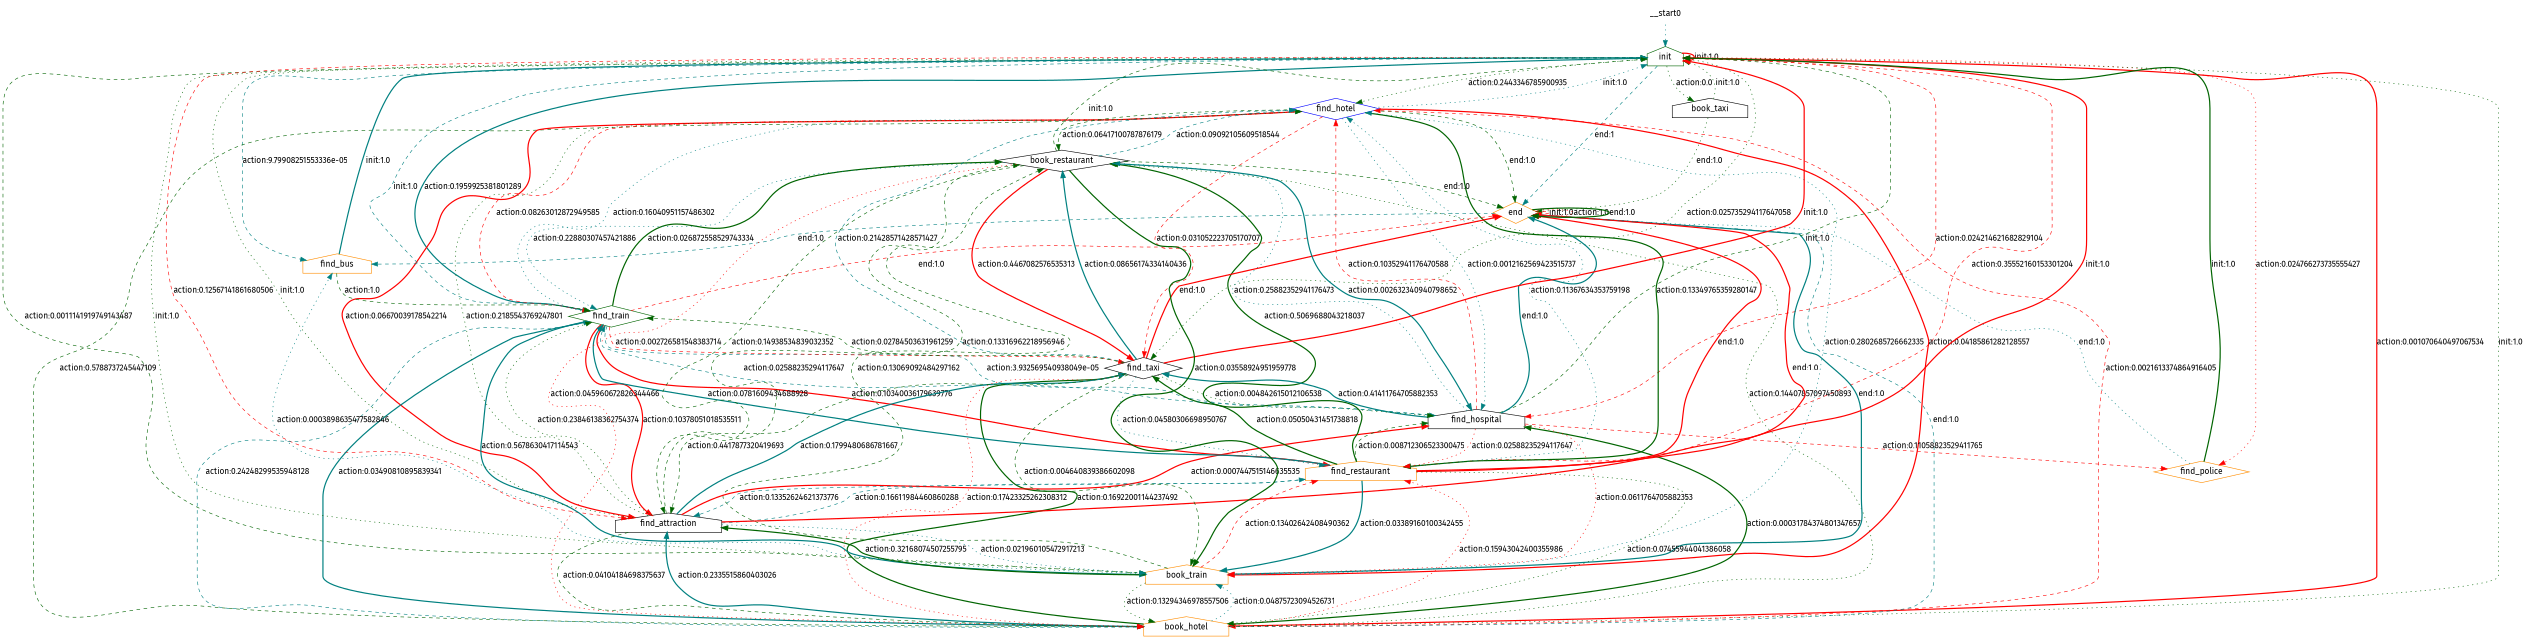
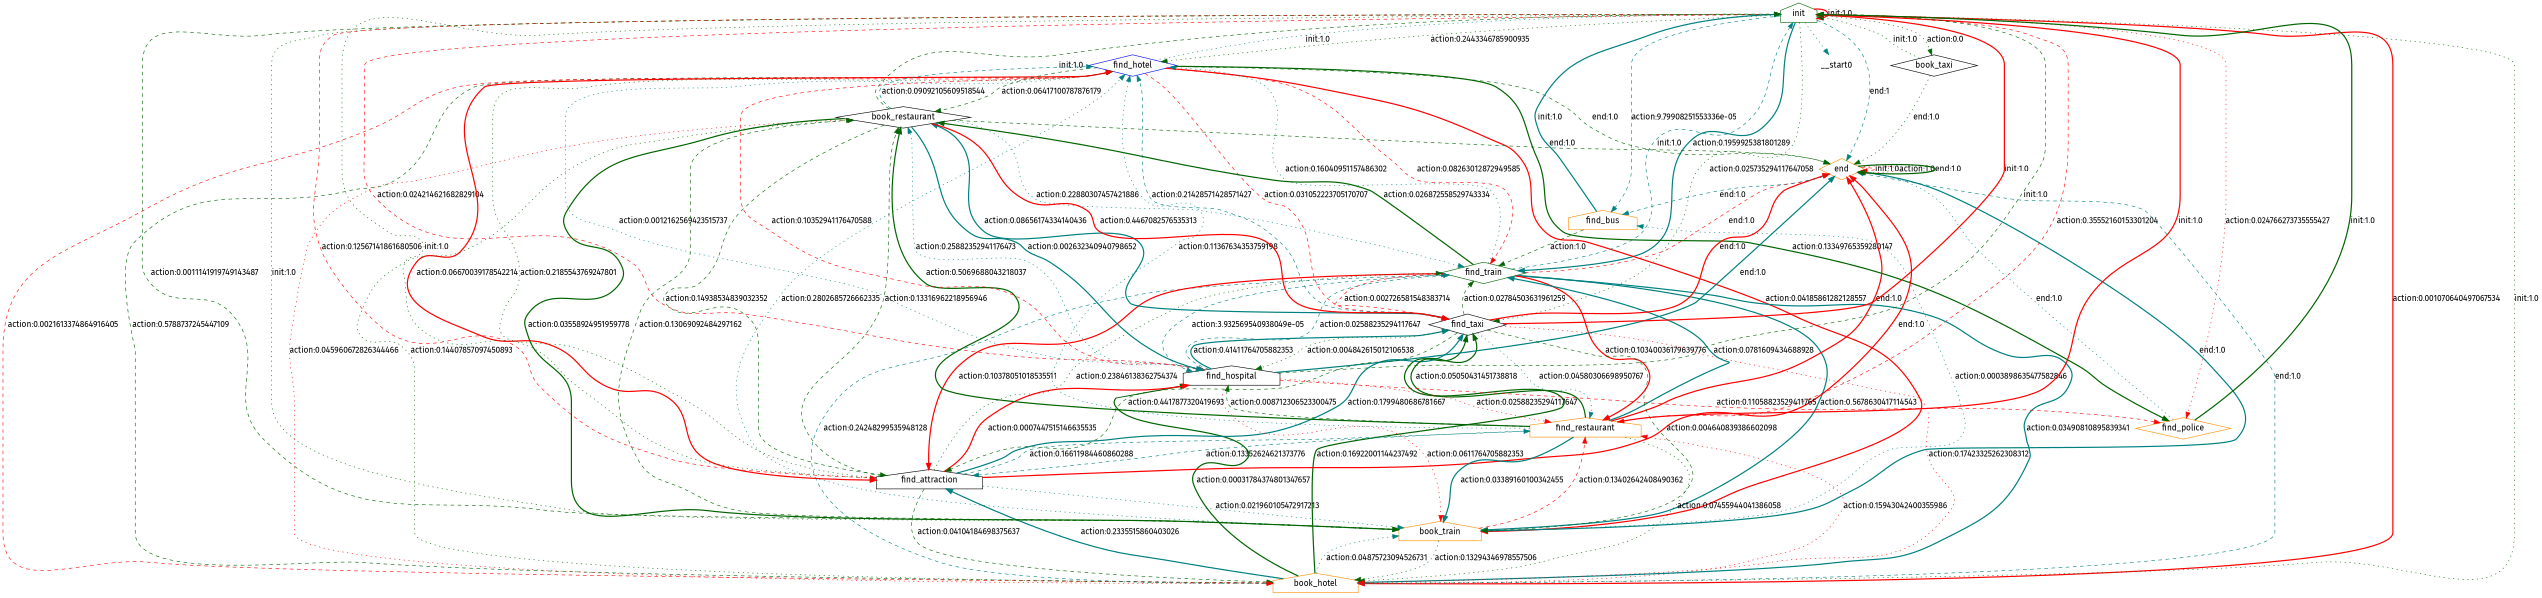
edge "__start0" -> "init": reversed
node "book_taxi": shape house -> diamond
edge "find_hotel" -> "find_restaurant": now "find_hotel" -> "find_police"
edge "book_train" -> "find_attraction": removed, label "action:0.32168074507255795"
